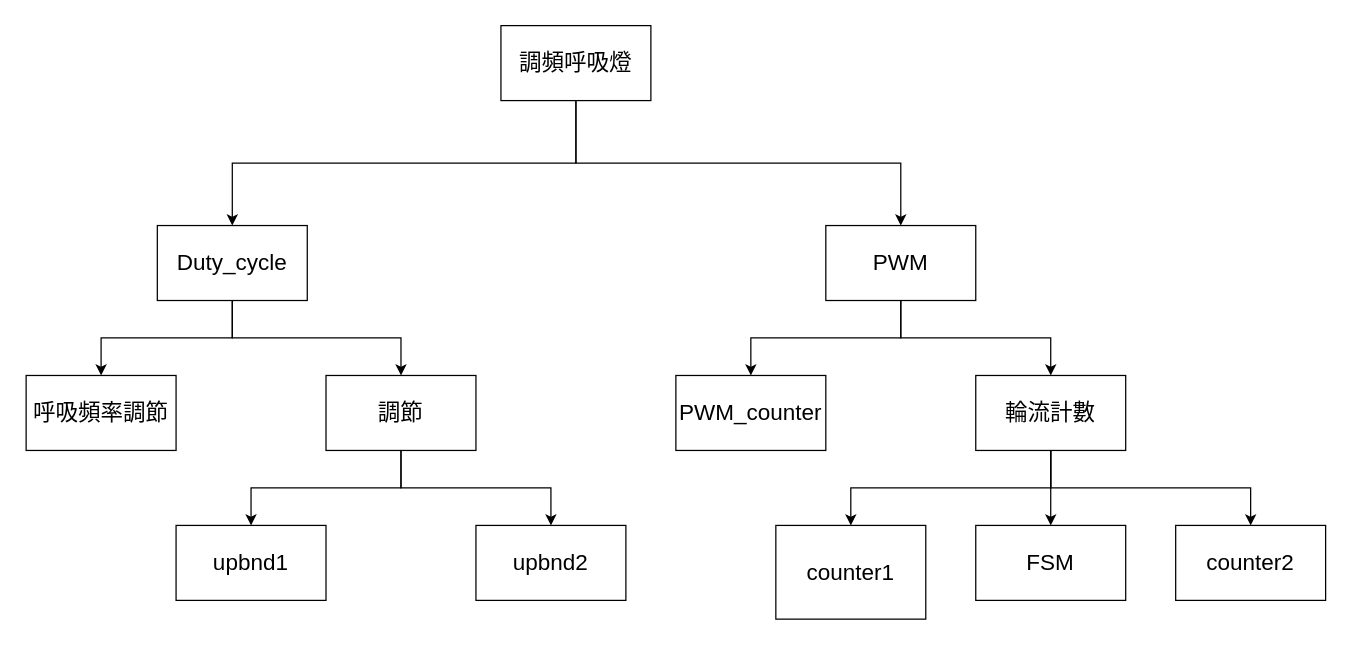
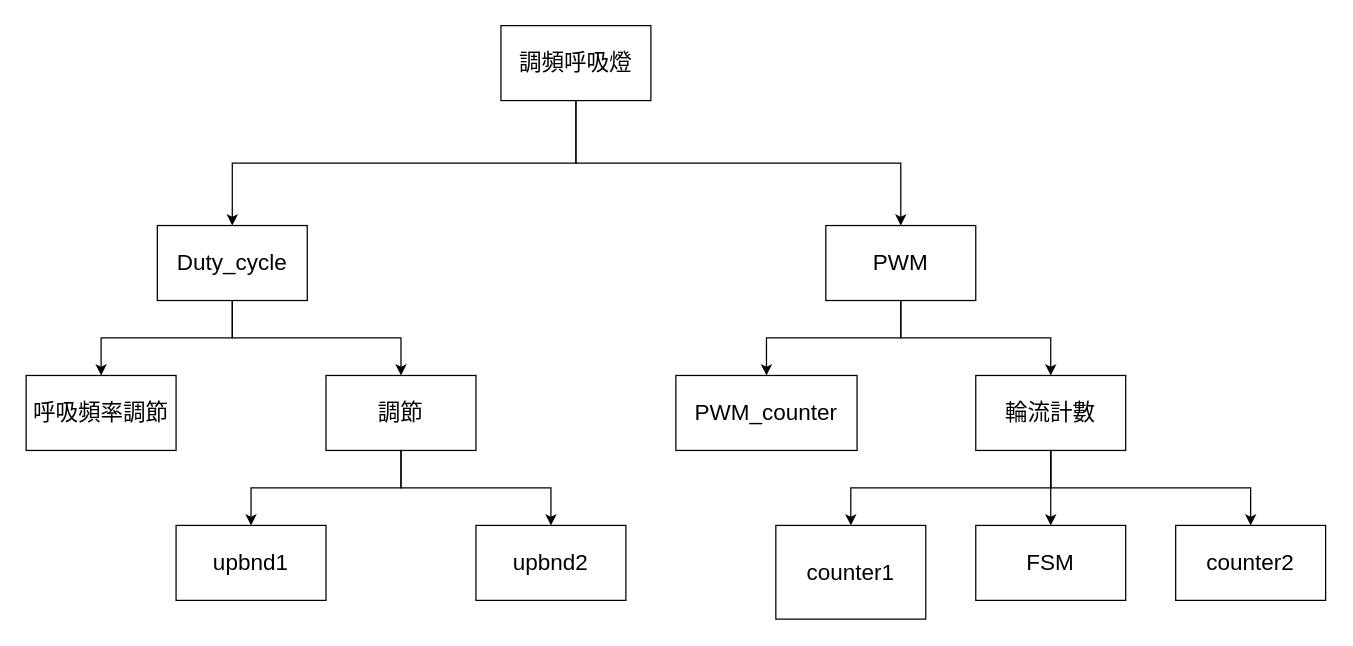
node "PWM_counter": size 150x75 -> 181x75
